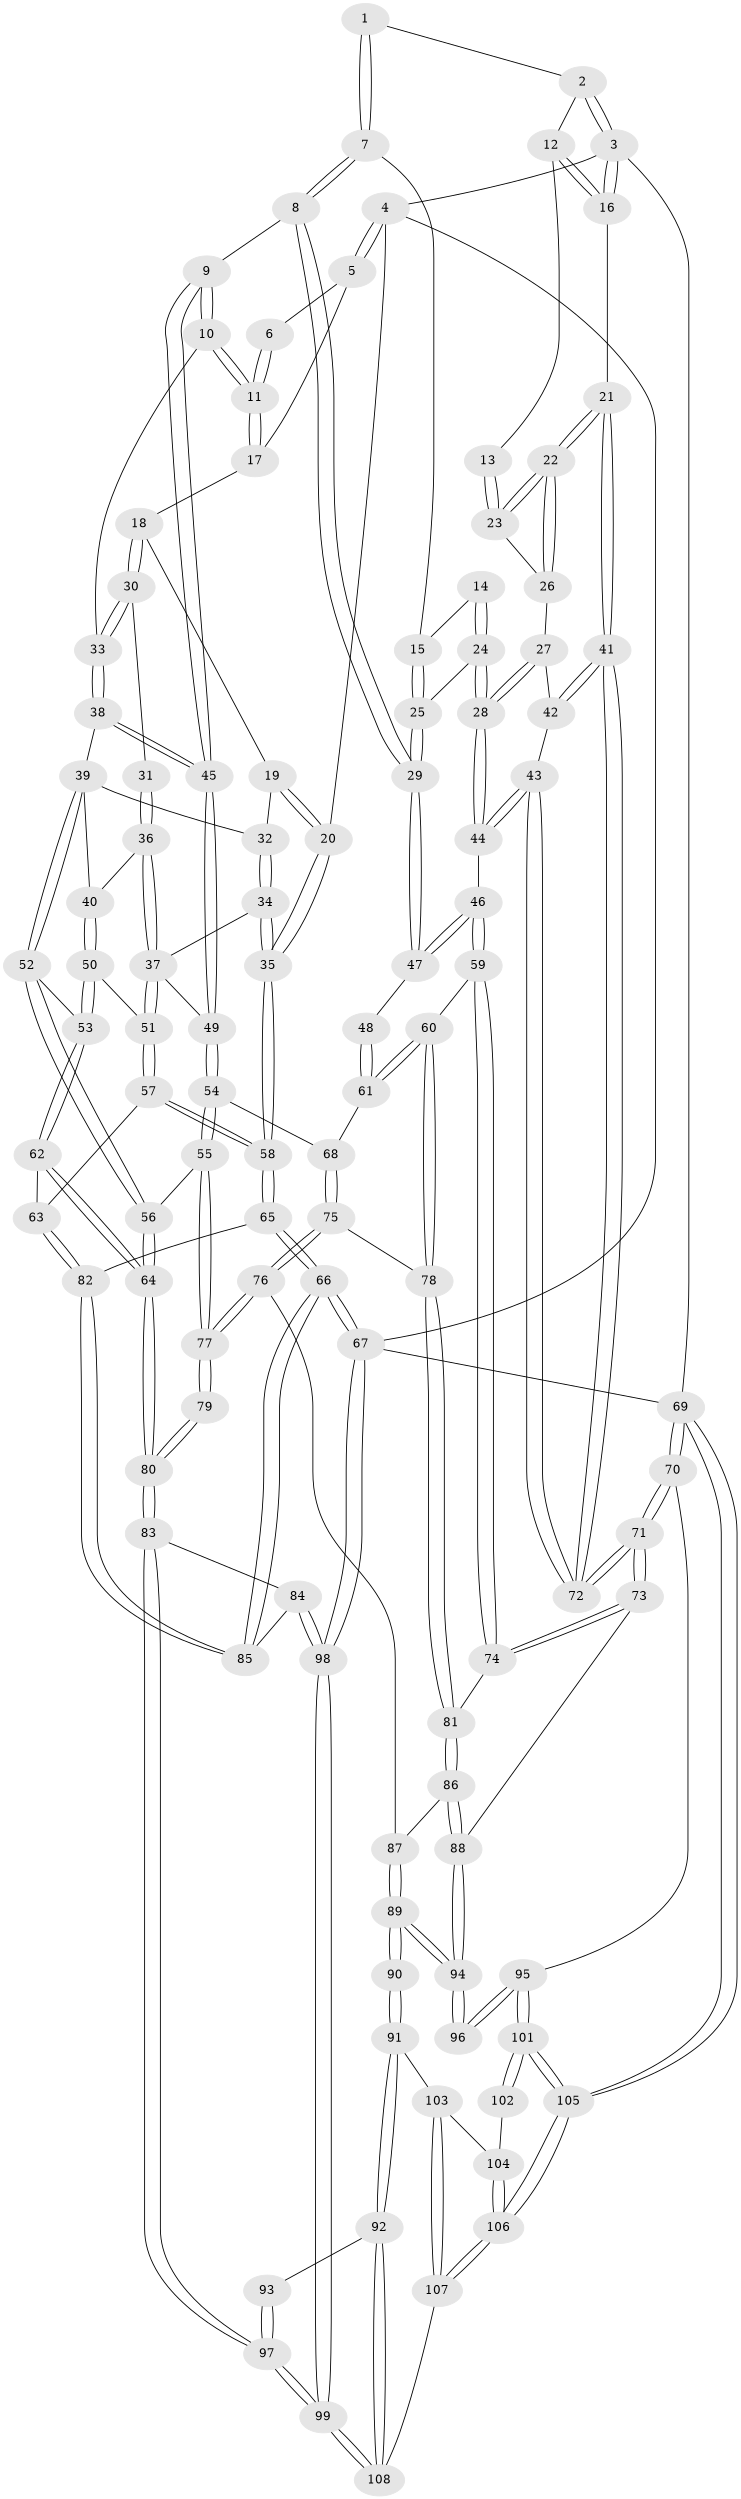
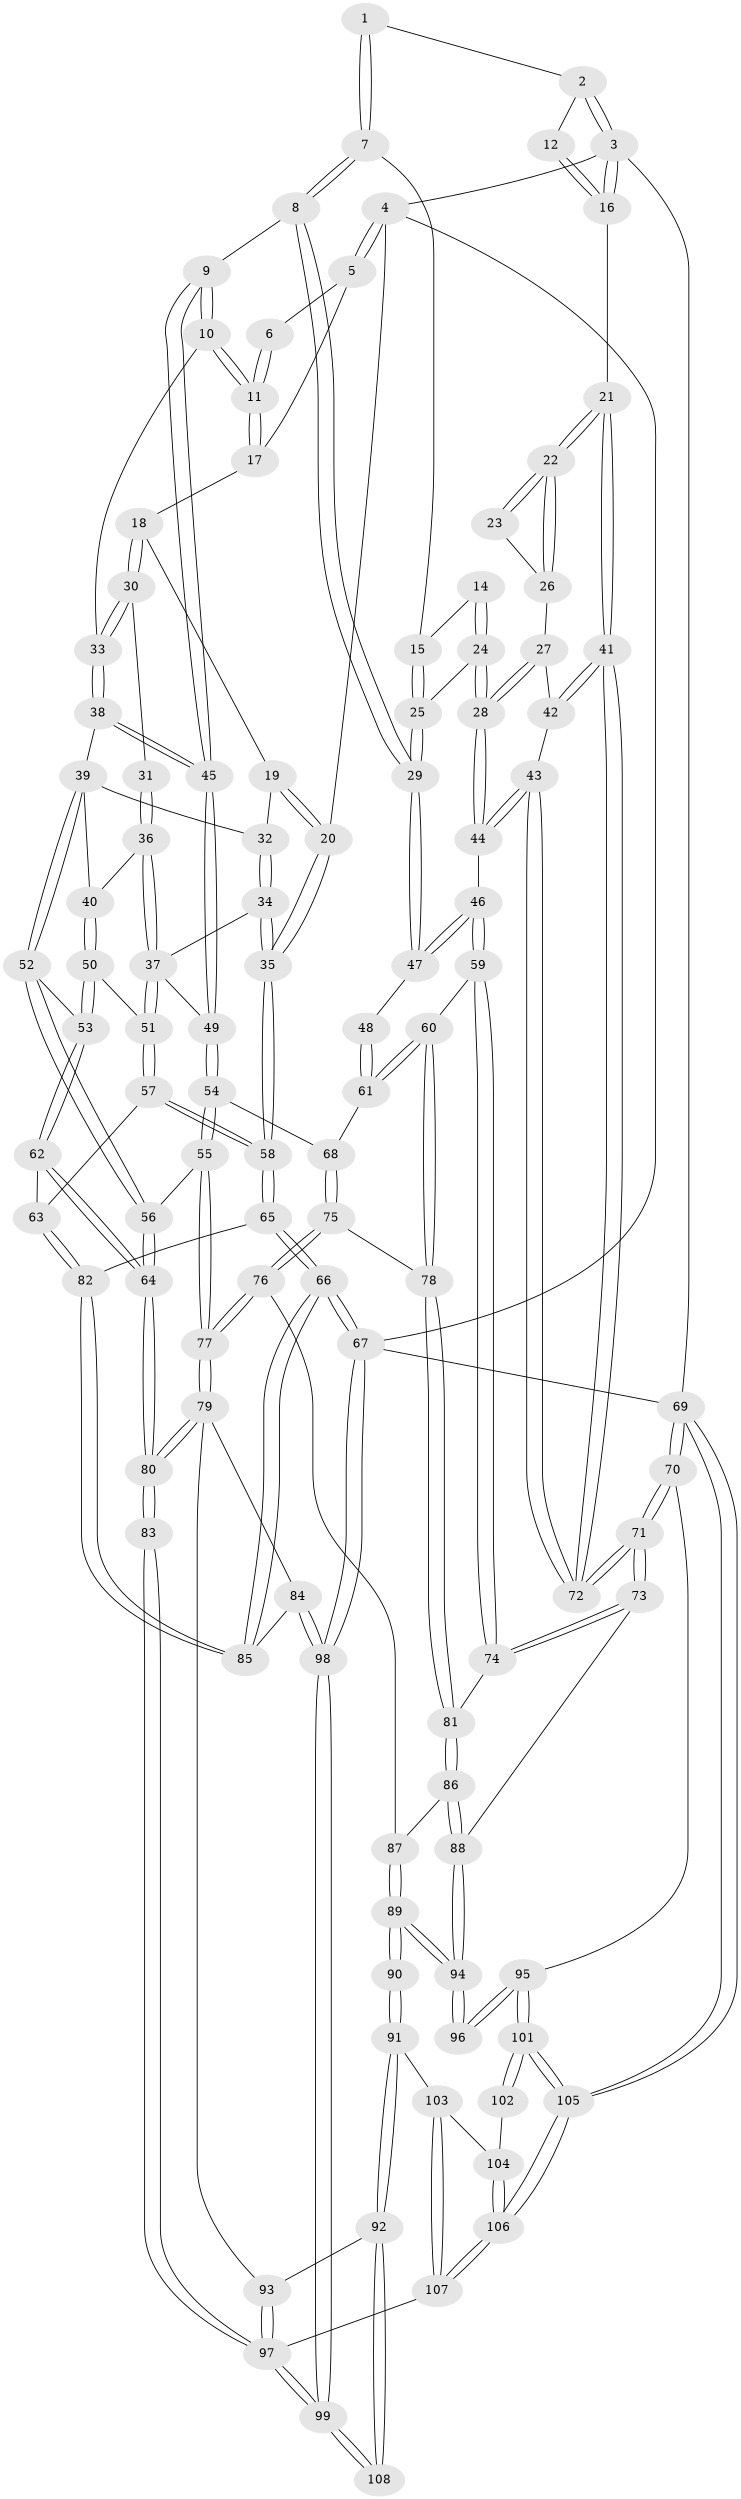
node "13": removed
edge "83" -- "84": now "79" -- "84"
edge "79" -- "93": added
edge "107" -- "108": now "107" -- "97"
